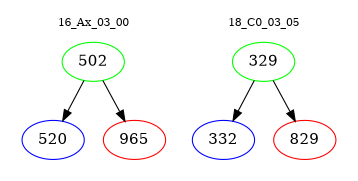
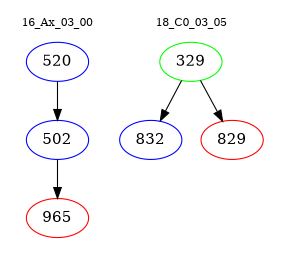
node "502": color green -> blue
edge "502" -> "520": reversed
node "332": label "332" -> "832"
